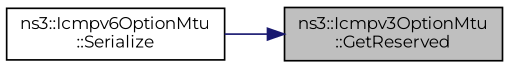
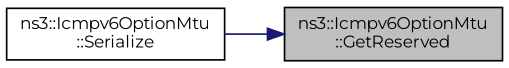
node "ns3::Icmpv3OptionMtu ::GetReserved": label "ns3::Icmpv3OptionMtu ::GetReserved" -> "ns3::Icmpv6OptionMtu ::GetReserved"
